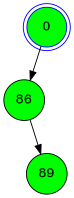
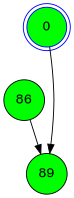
edge "0" -> "86": now "0" -> "89"
